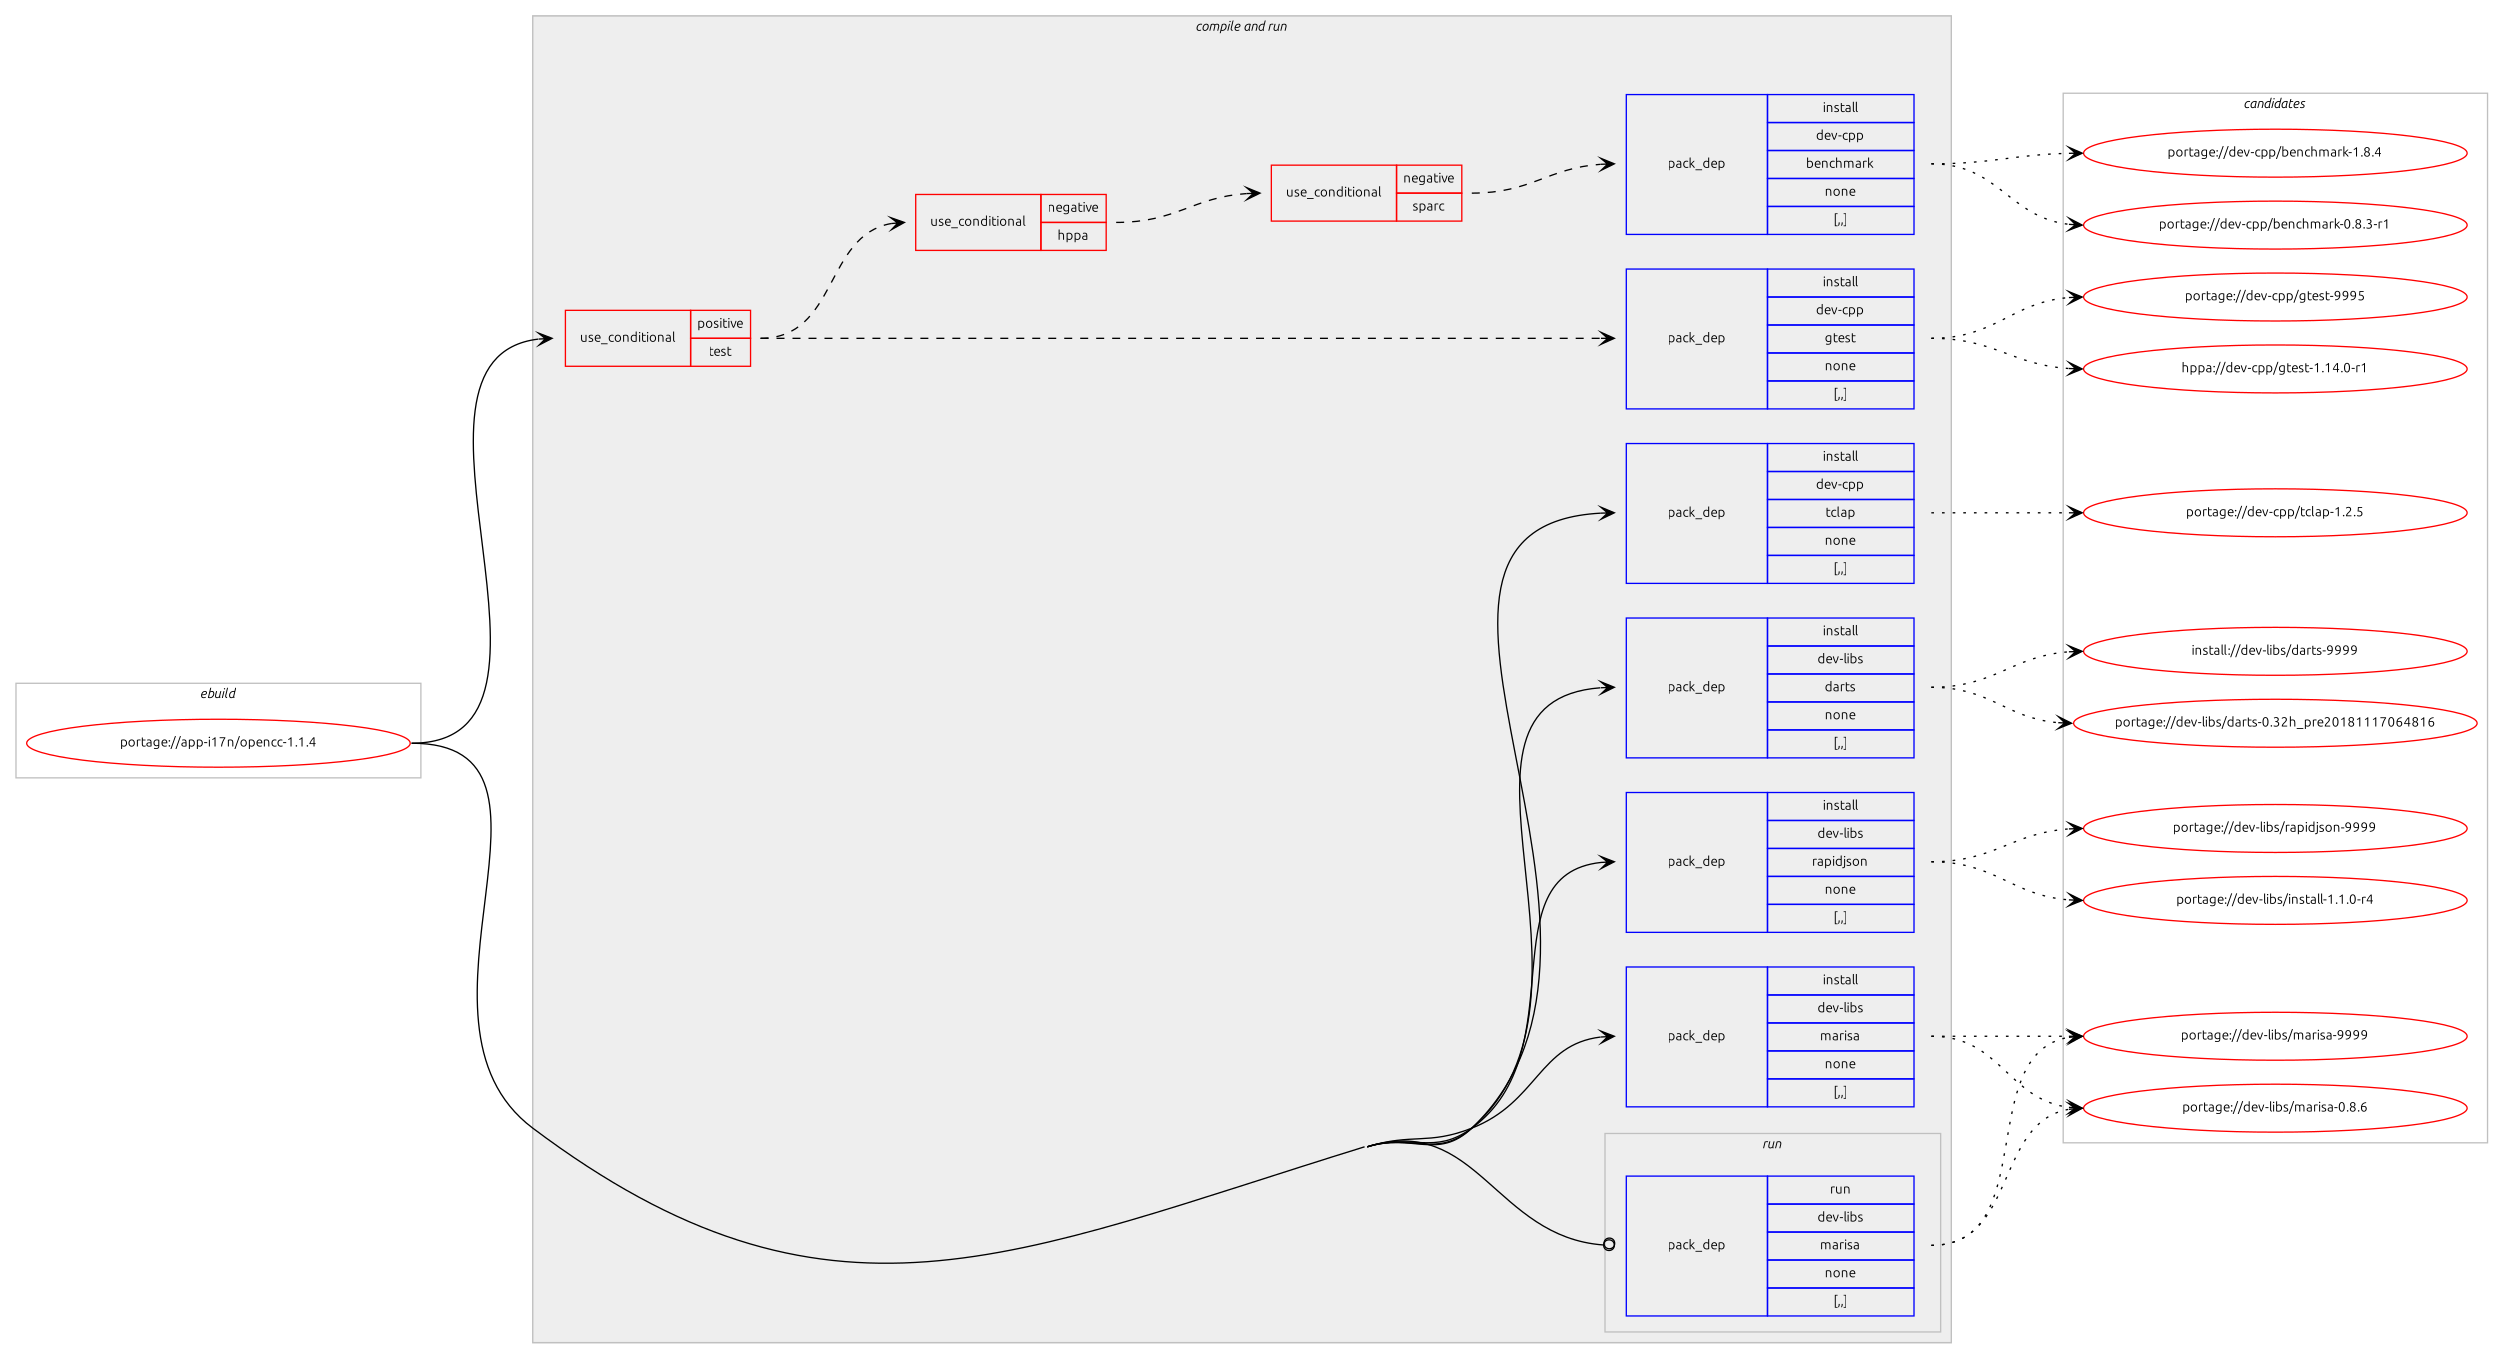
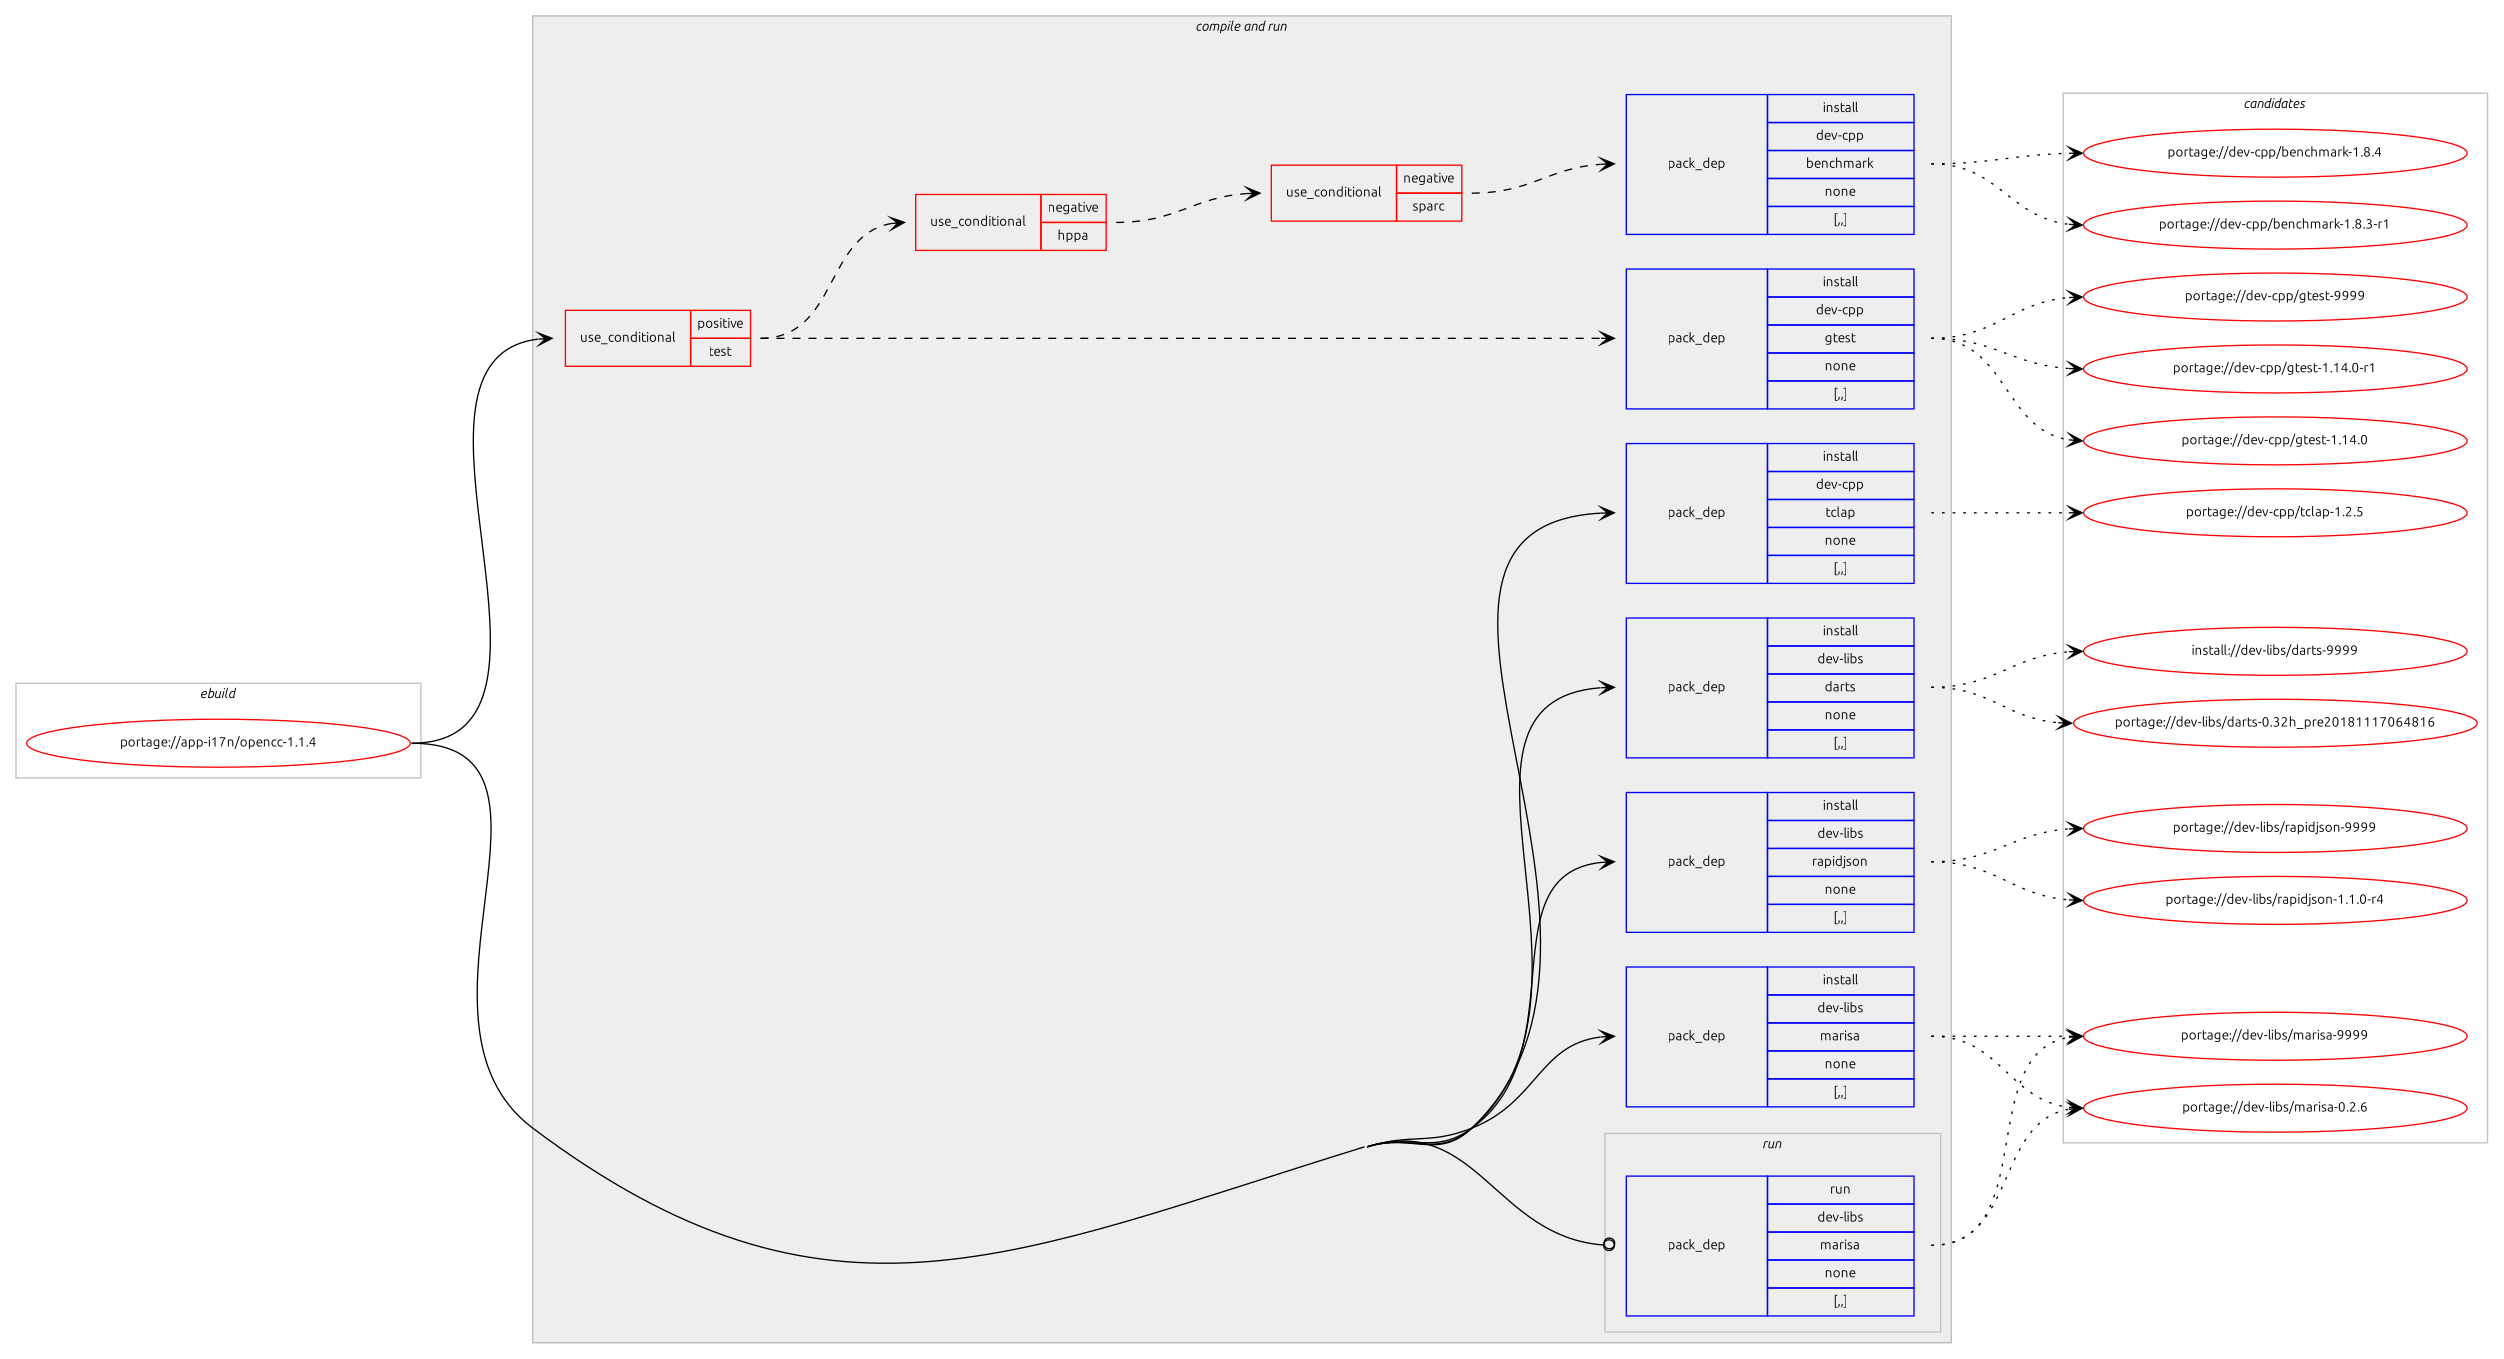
node "portage://dev-cpp/benchmark-0.8.3-r1": label "portage://dev-cpp/benchmark-0.8.3-r1" -> "portage://dev-cpp/benchmark-1.8.3-r1"
node "portage://dev-cpp/gtest-9995": label "portage://dev-cpp/gtest-9995" -> "portage://dev-cpp/gtest-9999"
node "hppa://dev-cpp/gtest-1.14.0-r1": label "hppa://dev-cpp/gtest-1.14.0-r1" -> "portage://dev-cpp/gtest-1.14.0-r1"
node "portage://dev-cpp/gtest-1.14.0": added
node "portage://dev-libs/install-1.1.0-r4": label "portage://dev-libs/install-1.1.0-r4" -> "portage://dev-libs/rapidjson-1.1.0-r4"
node "portage://dev-libs/marisa-0.8.6": label "portage://dev-libs/marisa-0.8.6" -> "portage://dev-libs/marisa-0.2.6"
